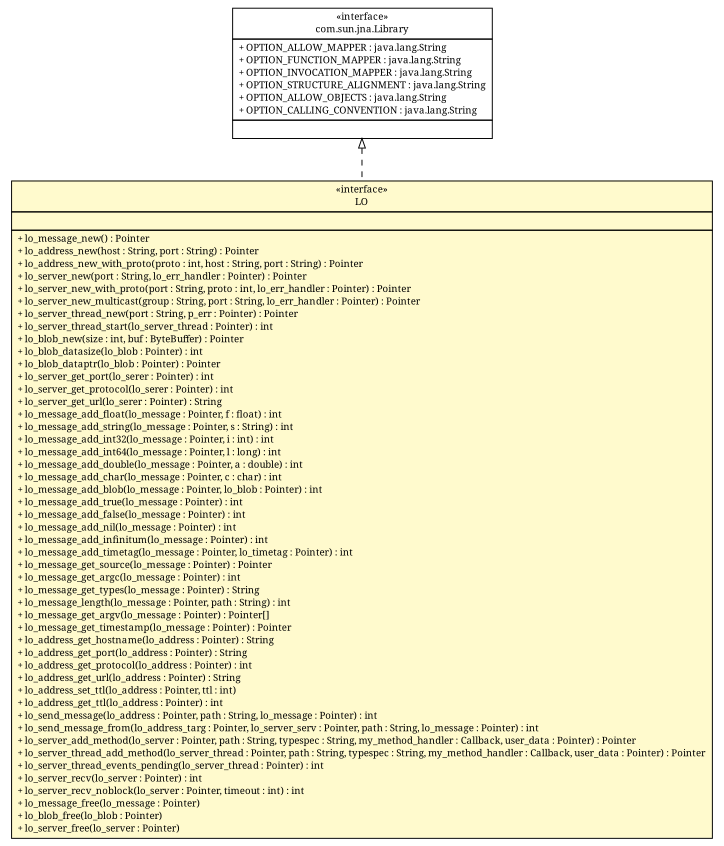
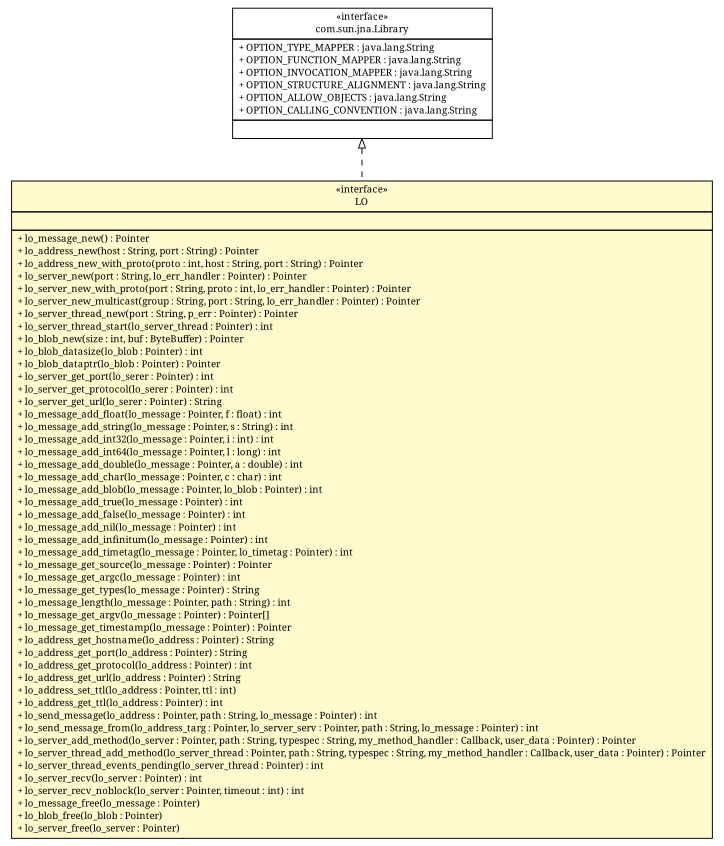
node "com.sun.jna.Library": text "+ OPTION_ALLOW_MAPPER : java.lang.String" -> "+ OPTION_TYPE_MAPPER : java.lang.String"
